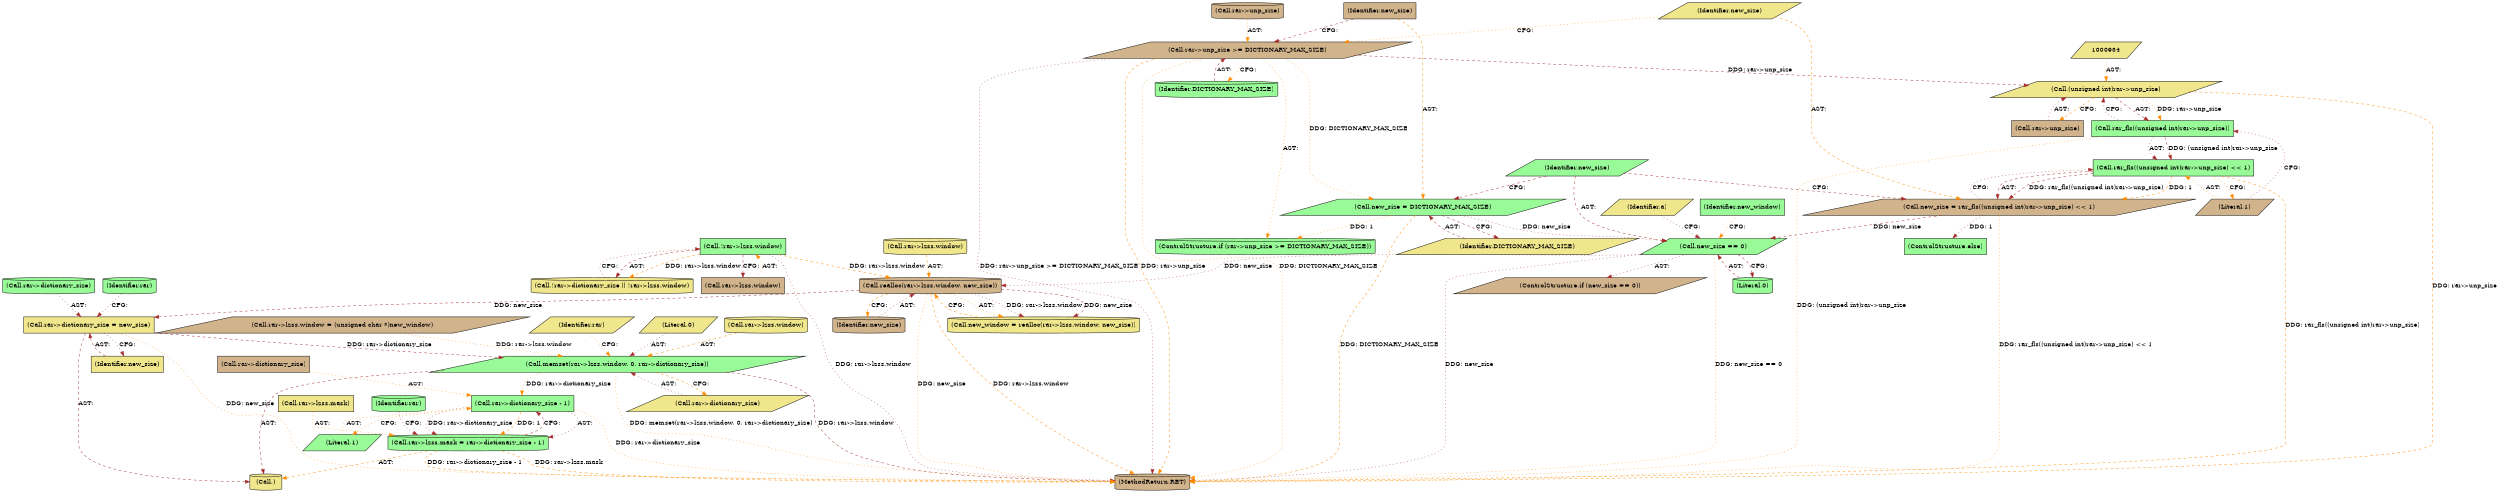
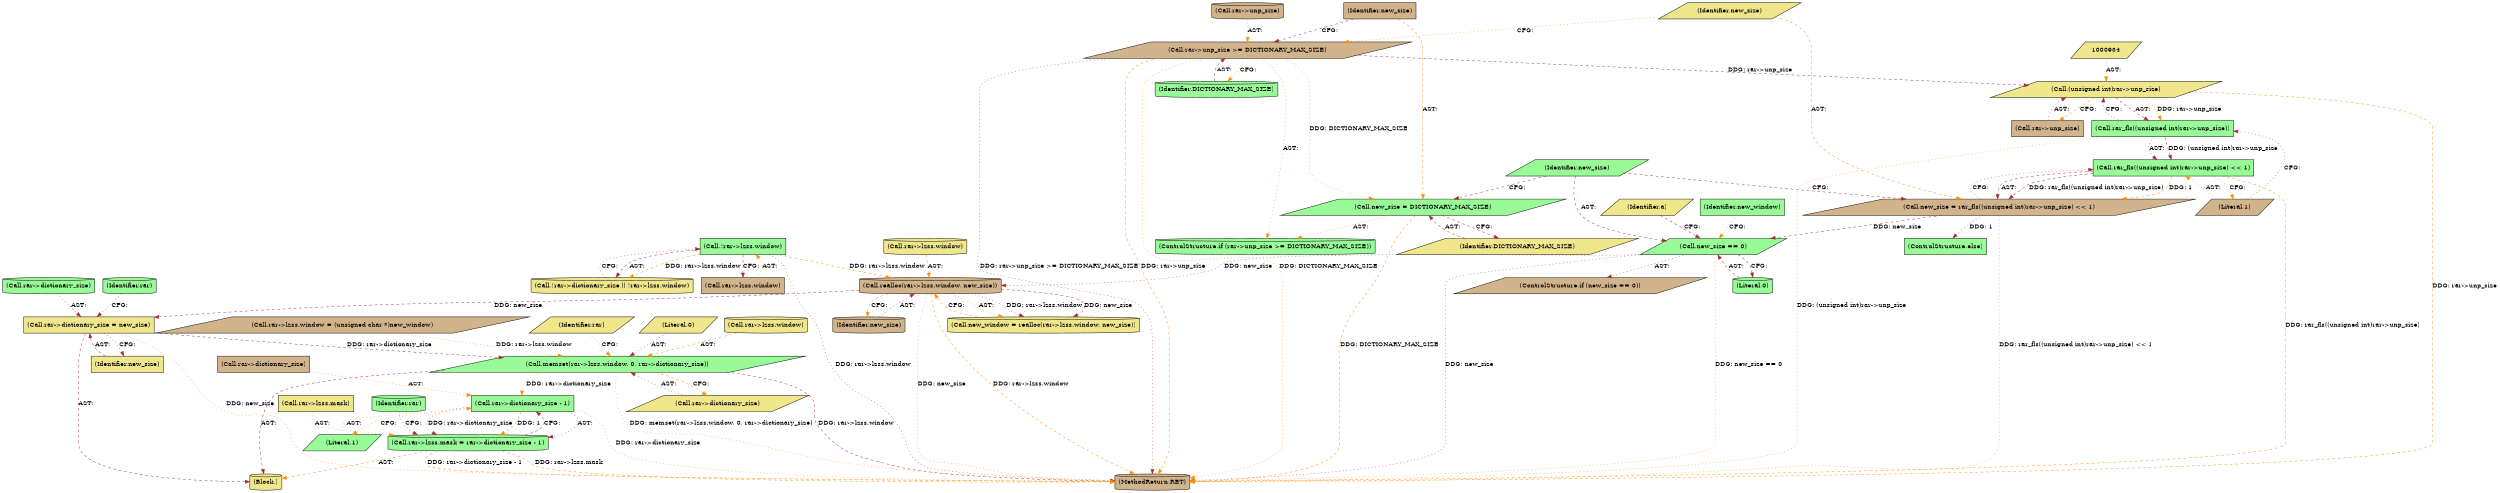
edge "(Identifier,a)" -> "(Call,new_size == 0)": style dotted -> dashed
edge "(Call,new_size = DICTIONARY_MAX_SIZE)" -> "(ControlStructure,if (rar->unp_size >= DICTIONARY_MAX_SIZE))": label "DDG: 1" -> "AST: "
edge "(Call,new_size = DICTIONARY_MAX_SIZE)" -> "(Call,new_size == 0)": removed, label "DDG: new_size"
node "(Call,)": label "(Call,)" -> "(Block,)"
